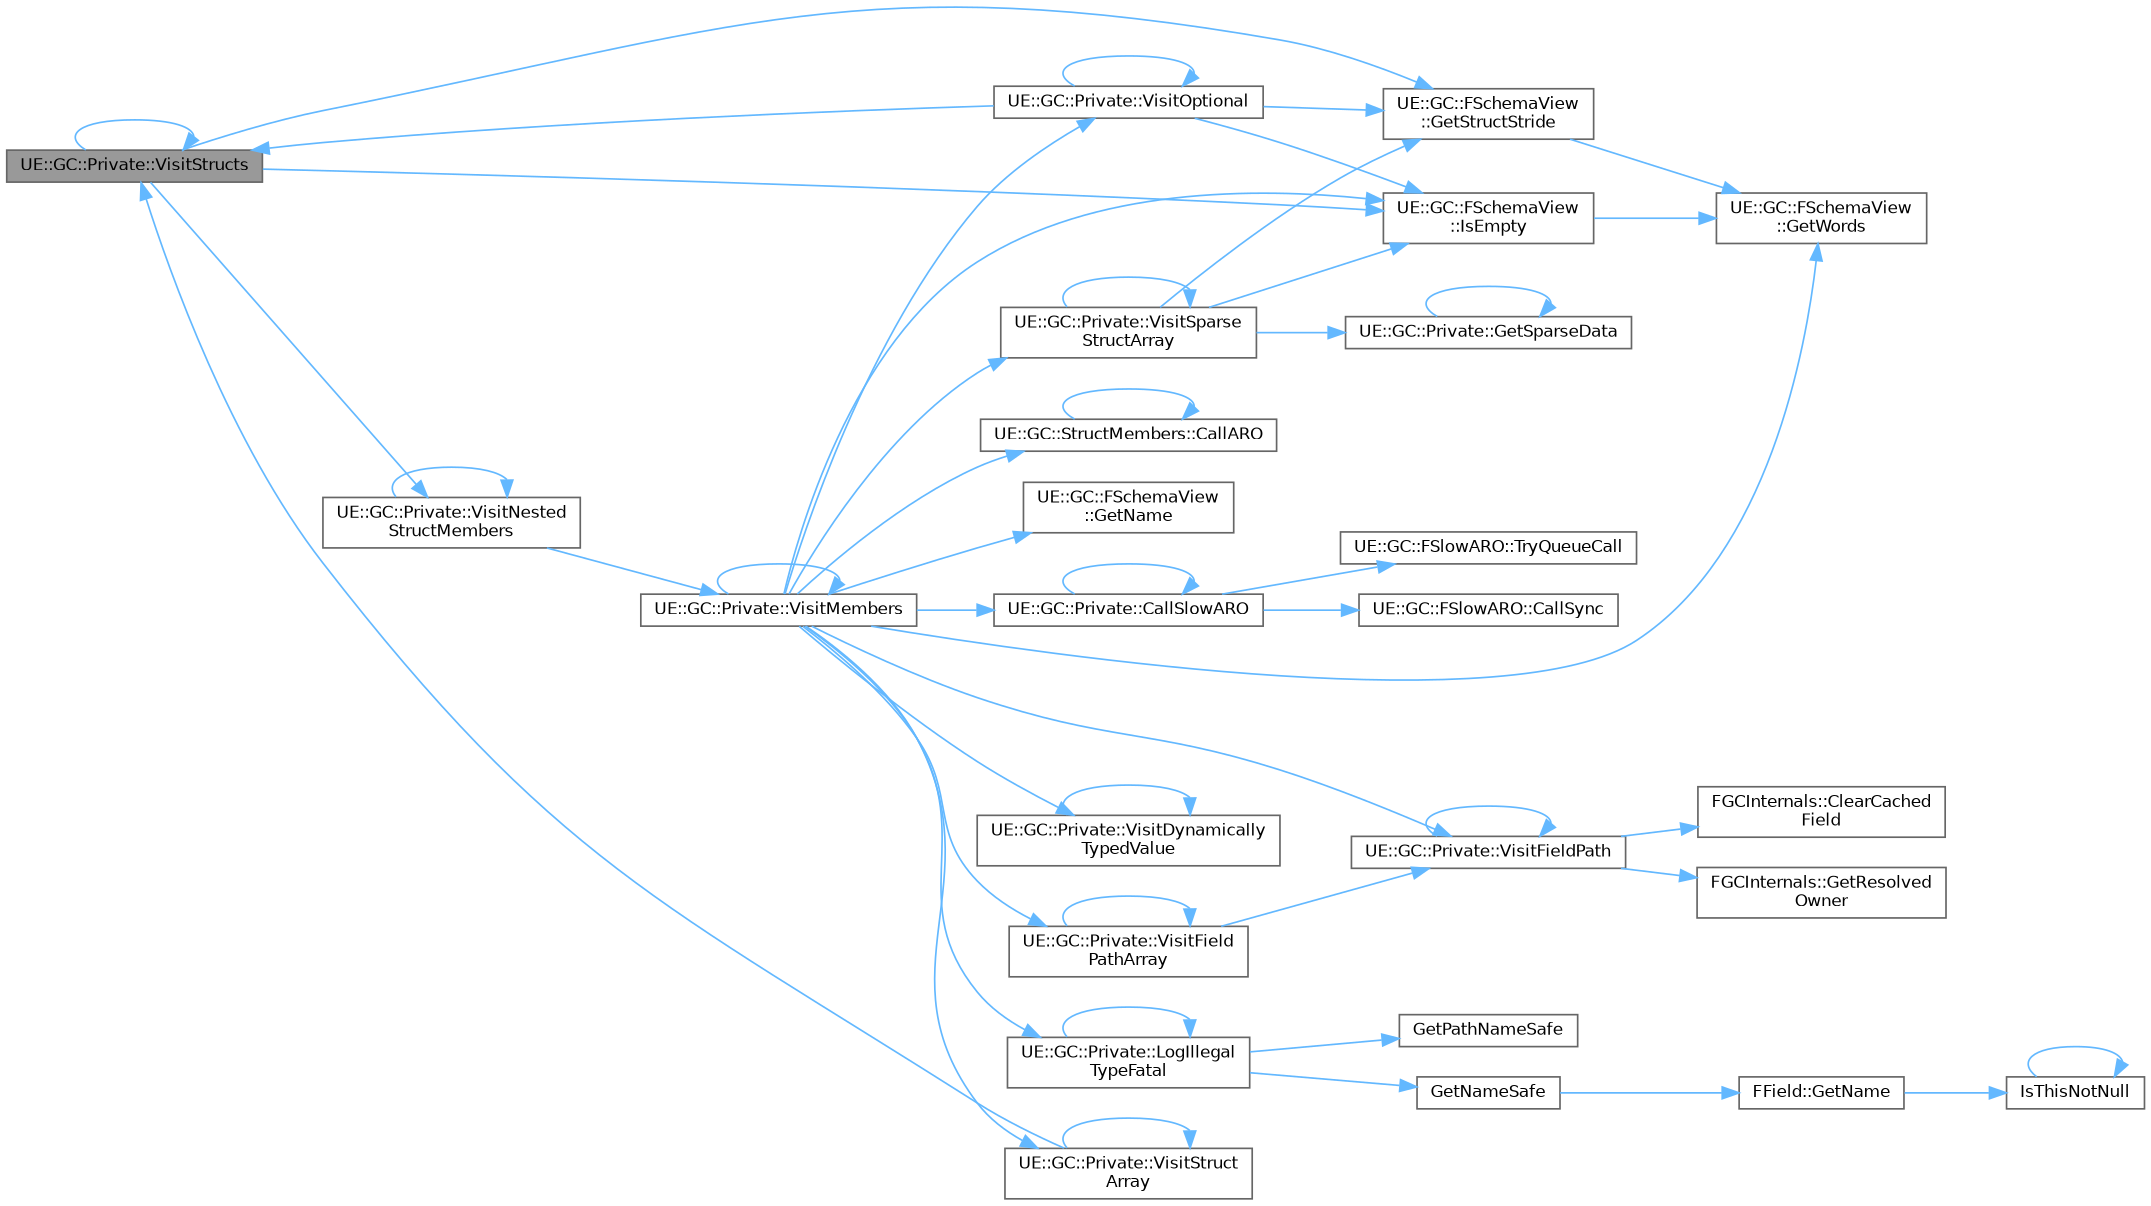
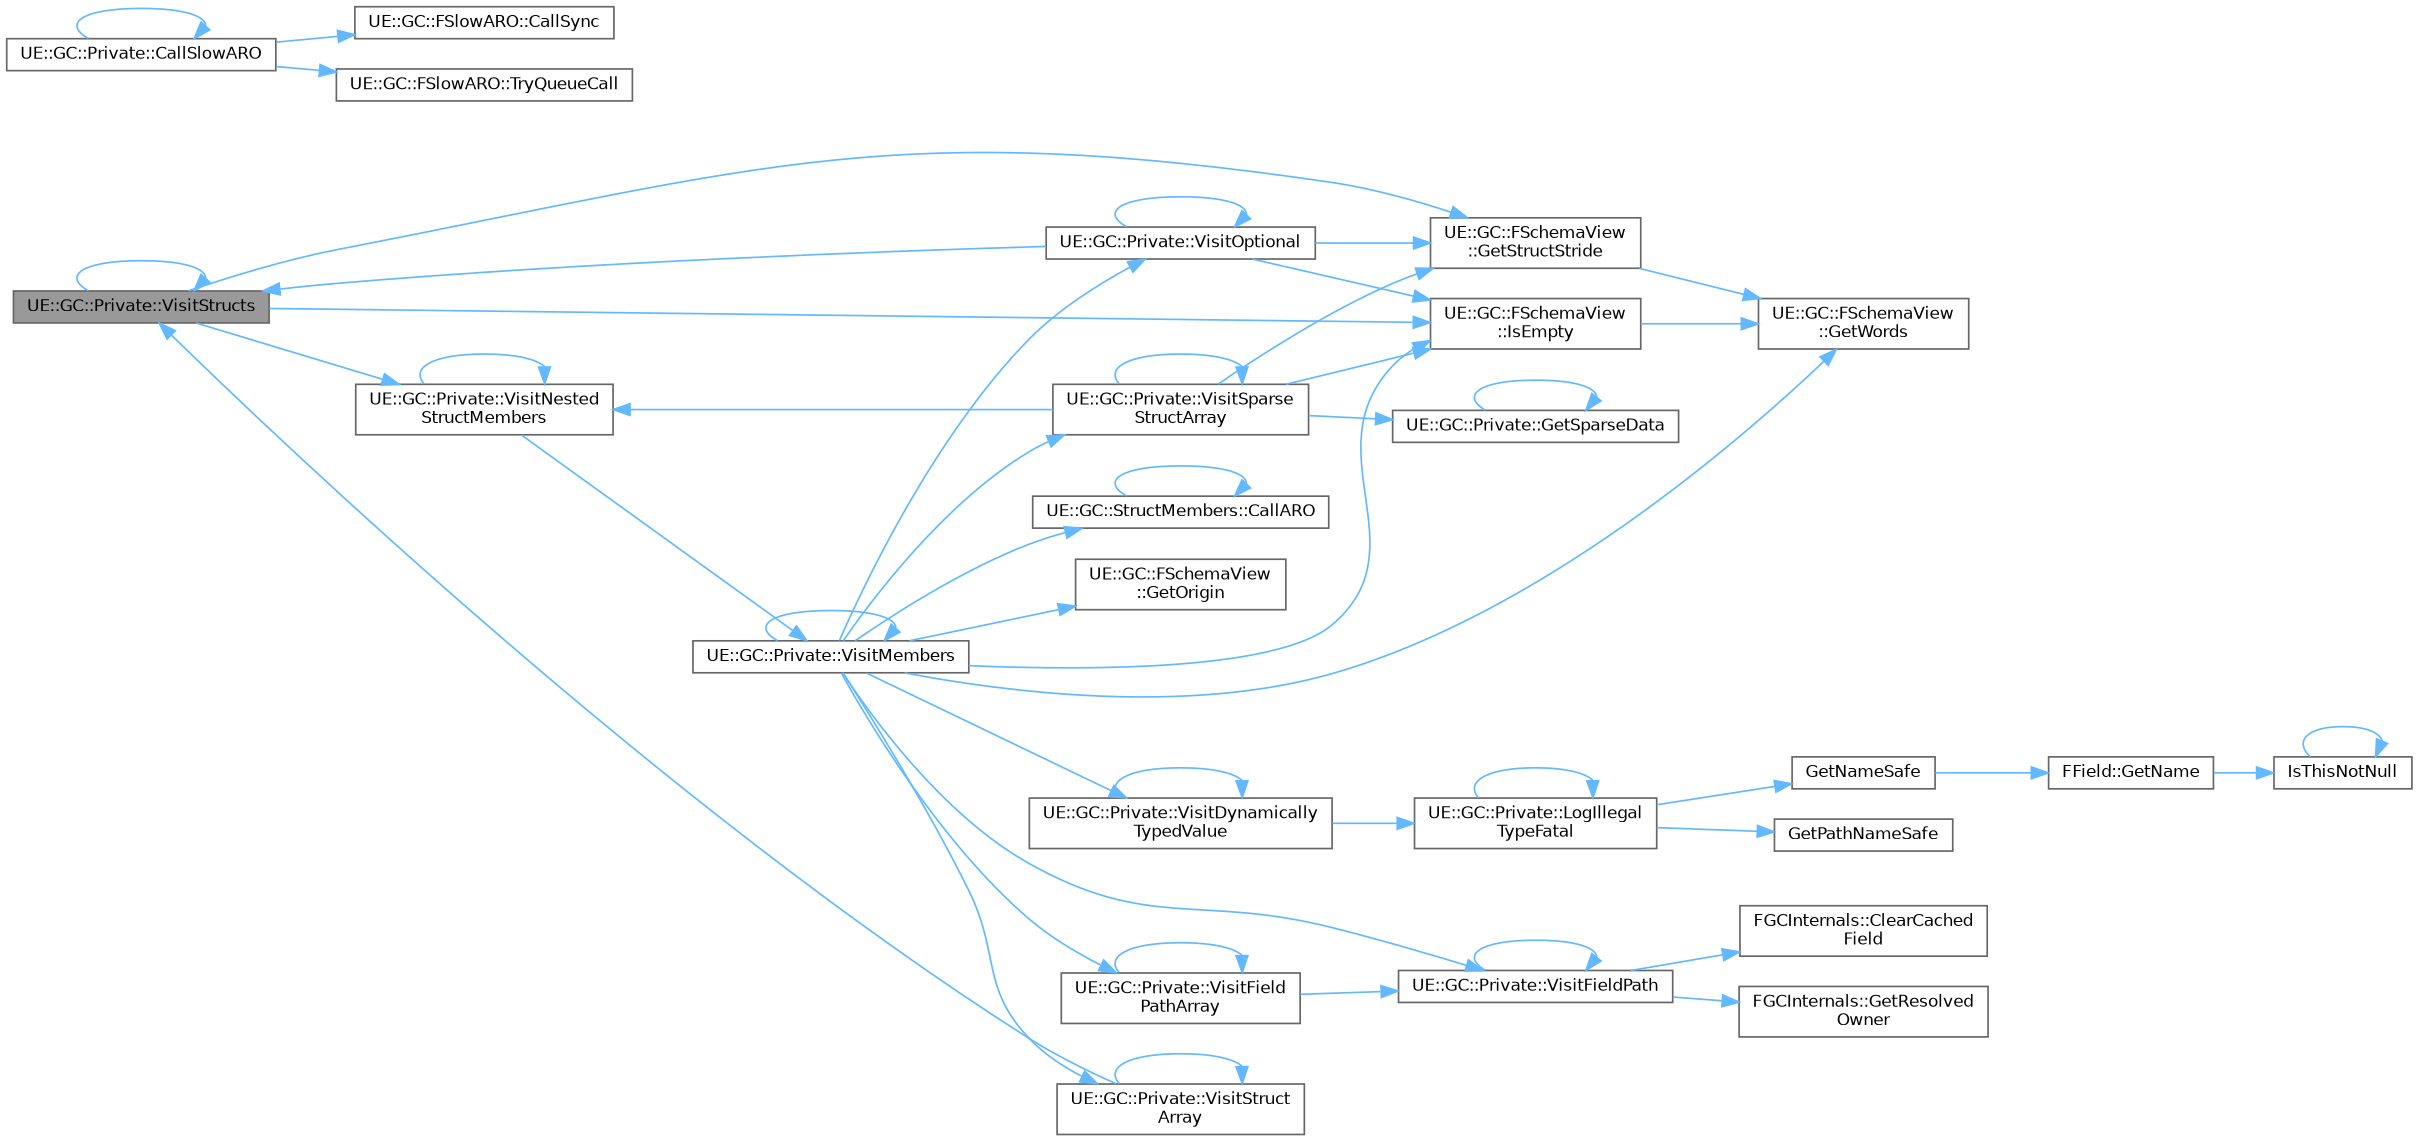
edge "UE::GC::Private::VisitSparse StructArray" -> "UE::GC::Private::VisitNested StructMembers": added
node "UE::GC::FSchemaView ::GetName": label "UE::GC::FSchemaView ::GetName" -> "UE::GC::FSchemaView ::GetOrigin"
edge "UE::GC::Private::VisitMembers" -> "UE::GC::Private::CallSlowARO": removed
edge "UE::GC::Private::VisitMembers" -> "UE::GC::Private::LogIllegal TypeFatal": now "UE::GC::Private::VisitDynamically TypedValue" -> "UE::GC::Private::LogIllegal TypeFatal"
